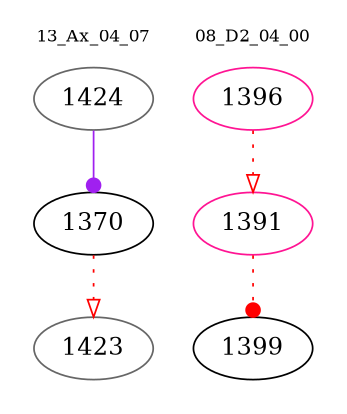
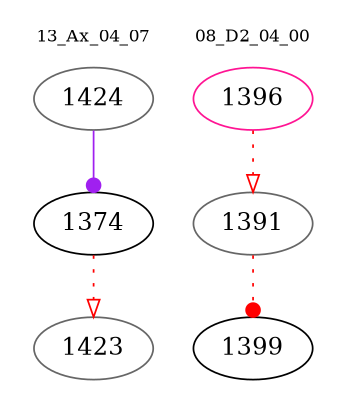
node "1370": label "1370" -> "1374"
node "1391": color deeppink -> gray40
